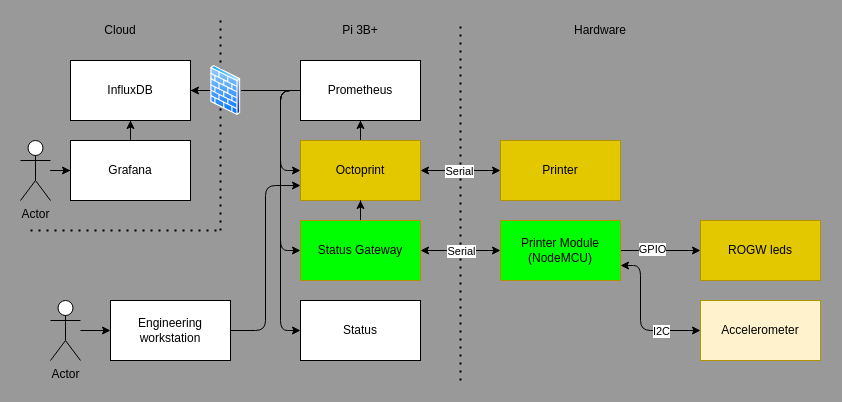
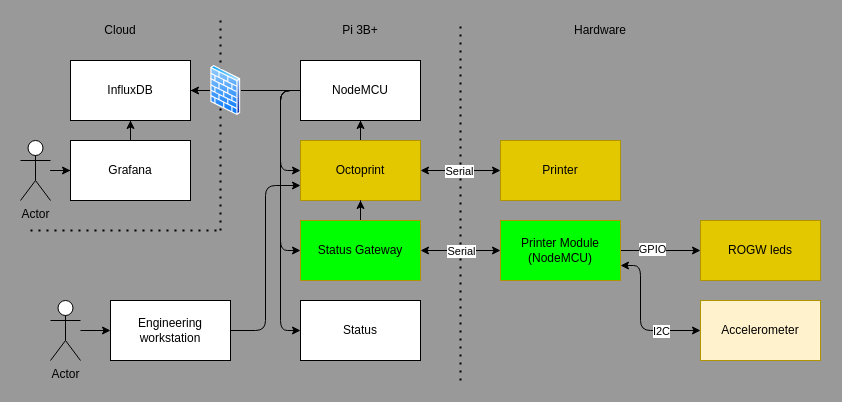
node "Prometheus": label "Prometheus" -> "NodeMCU"
